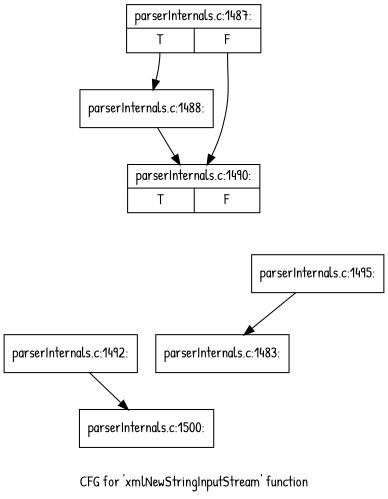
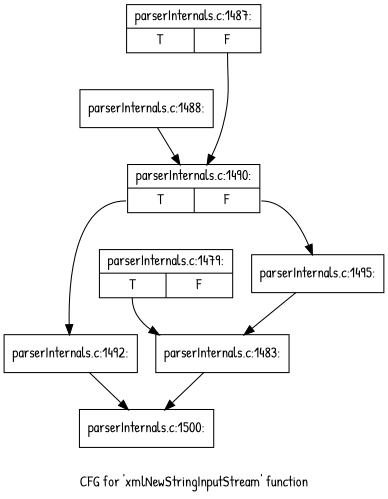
edge "parserInternals.c:1487:" -> "parserInternals.c:1488:": removed
edge "parserInternals.c:1490:" -> "parserInternals.c:1495:": added
edge "parserInternals.c:1490:" -> "parserInternals.c:1492:": added
node "parserInternals.c:1479:": added
edge "parserInternals.c:1483:" -> "parserInternals.c:1500:": added
